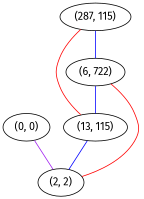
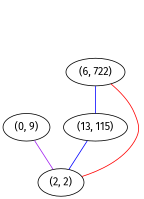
node "(287, 115)": removed
node "(0, 0)": label "(0, 0)" -> "(0, 9)"
